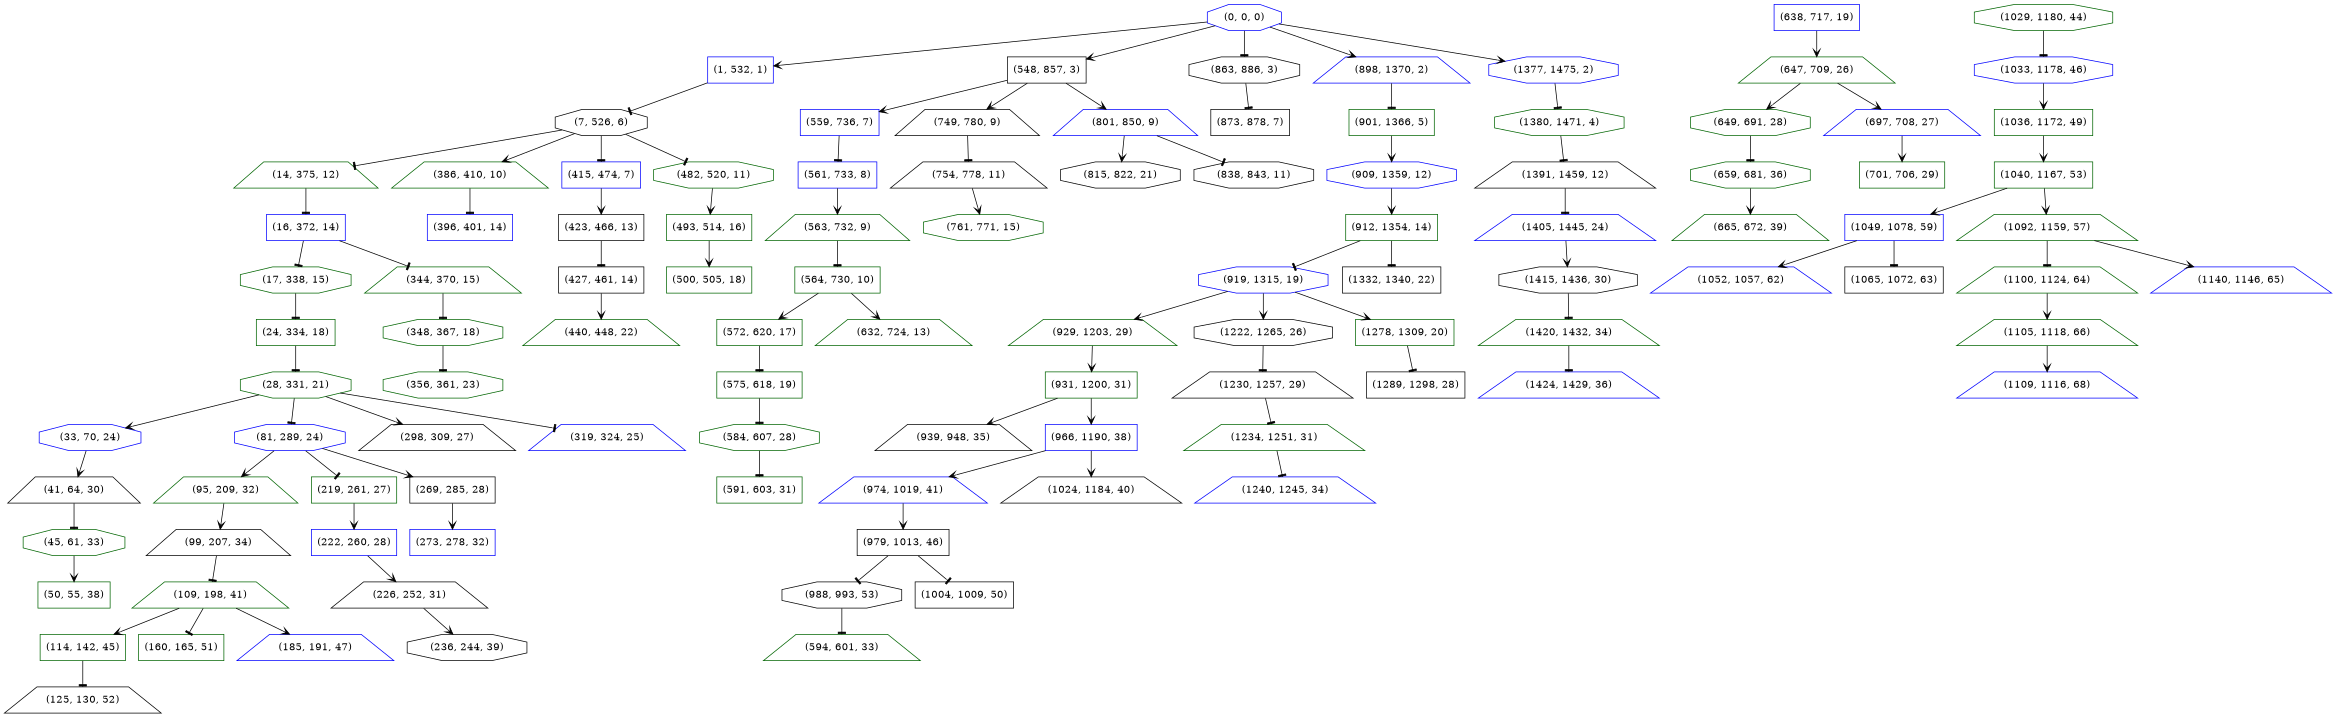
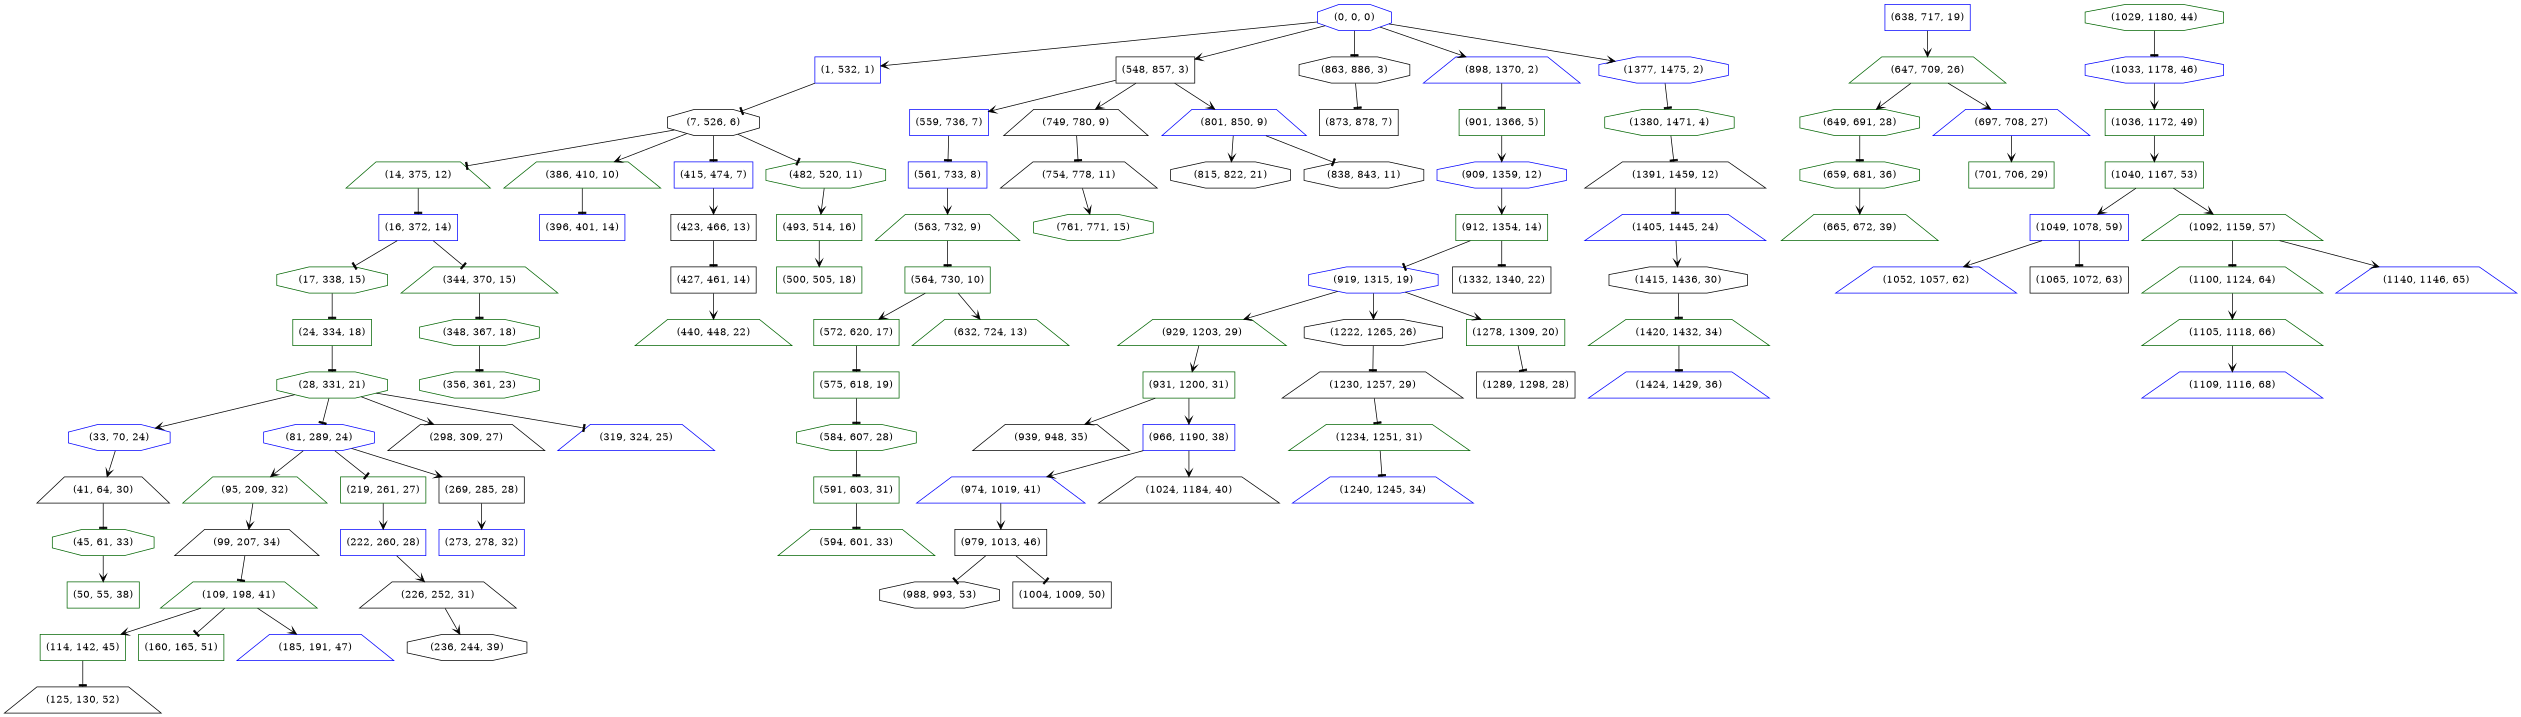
edge "(988, 993, 53)" -> "(594, 601, 33)": now "(591, 603, 31)" -> "(594, 601, 33)"
